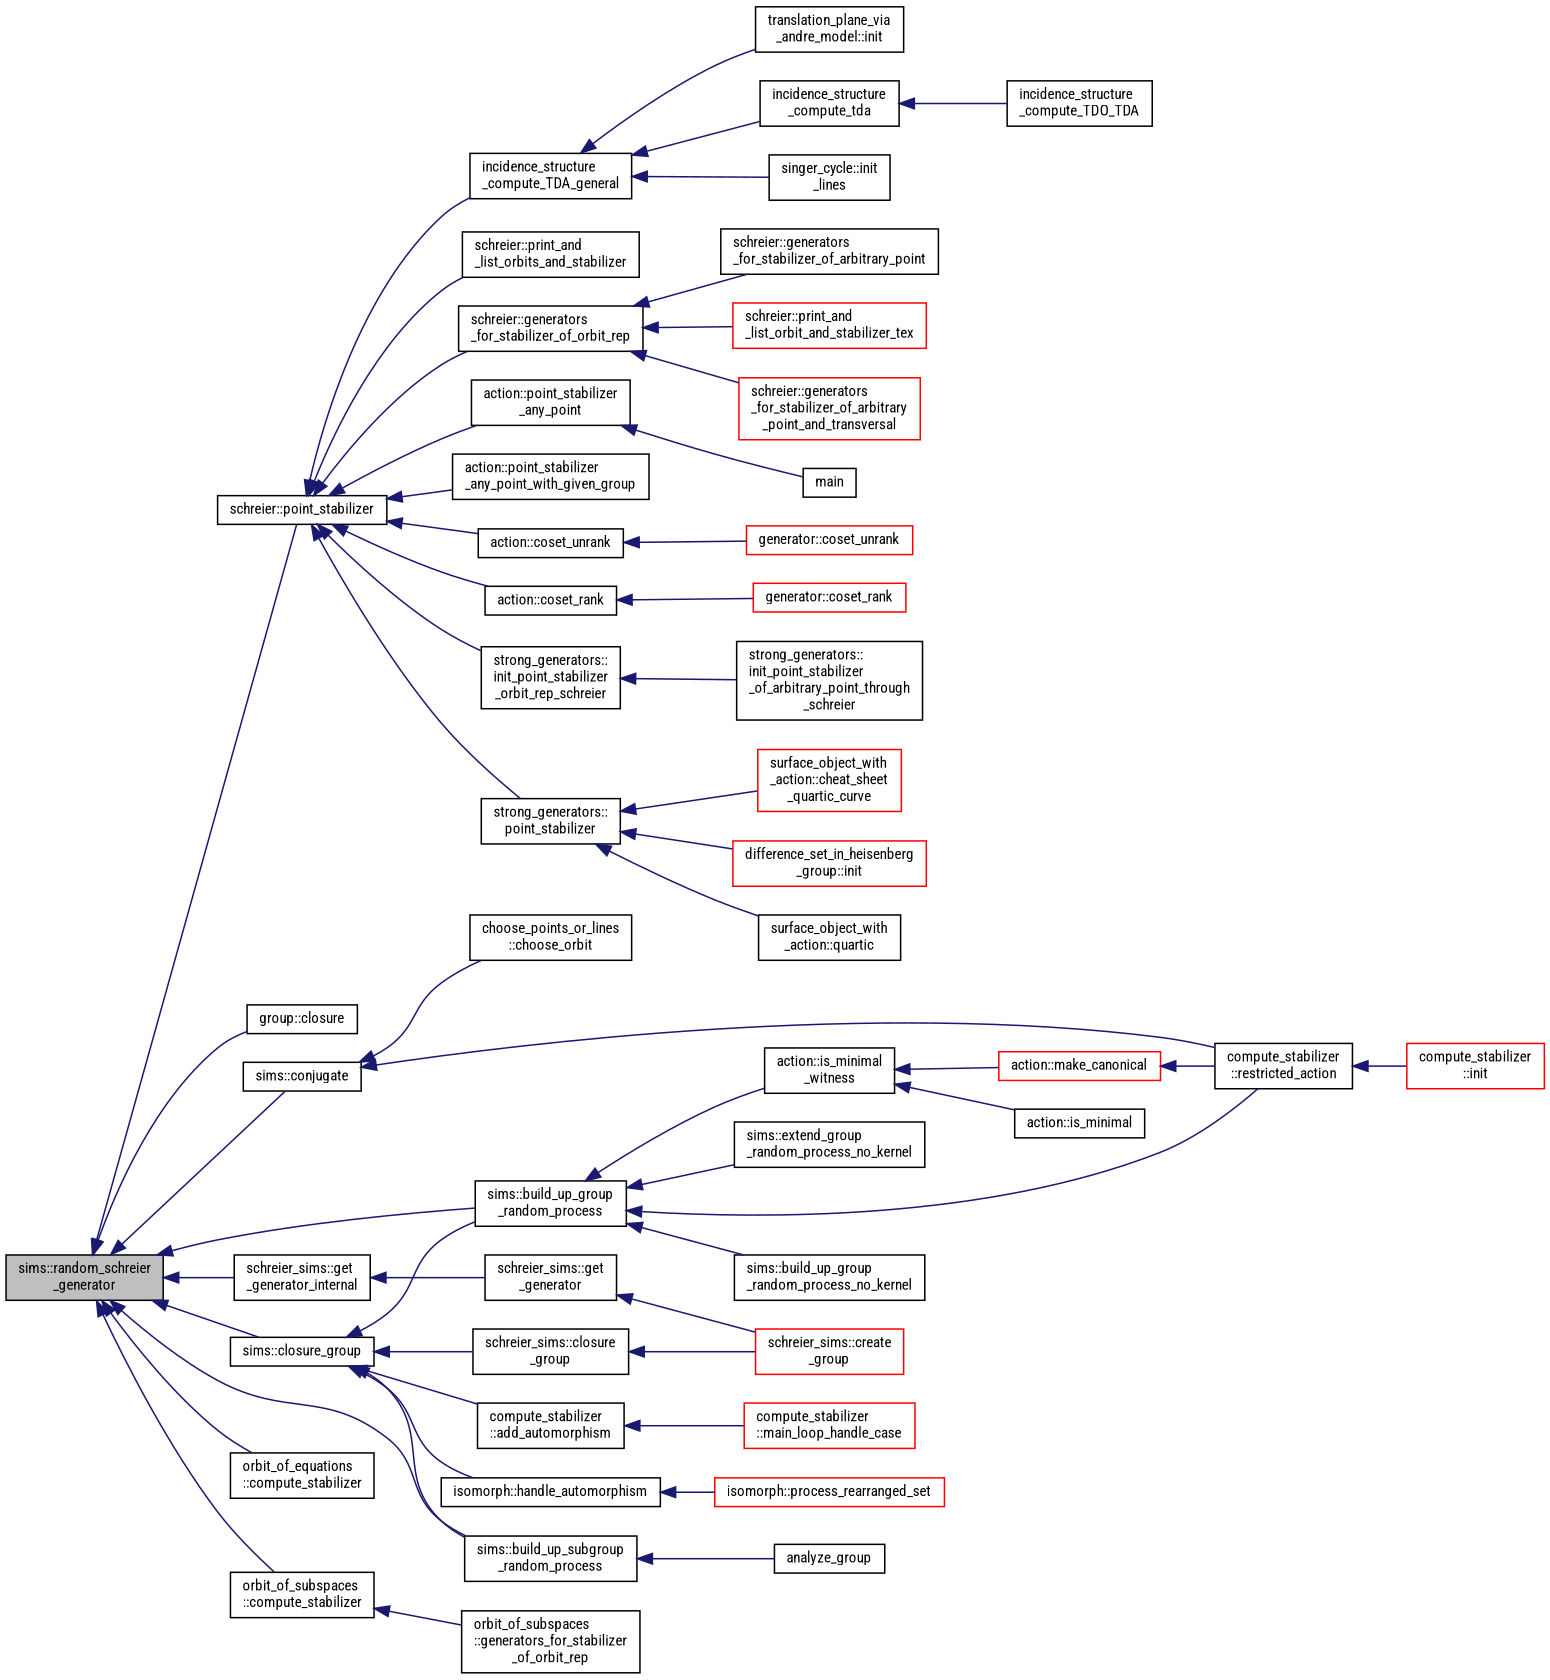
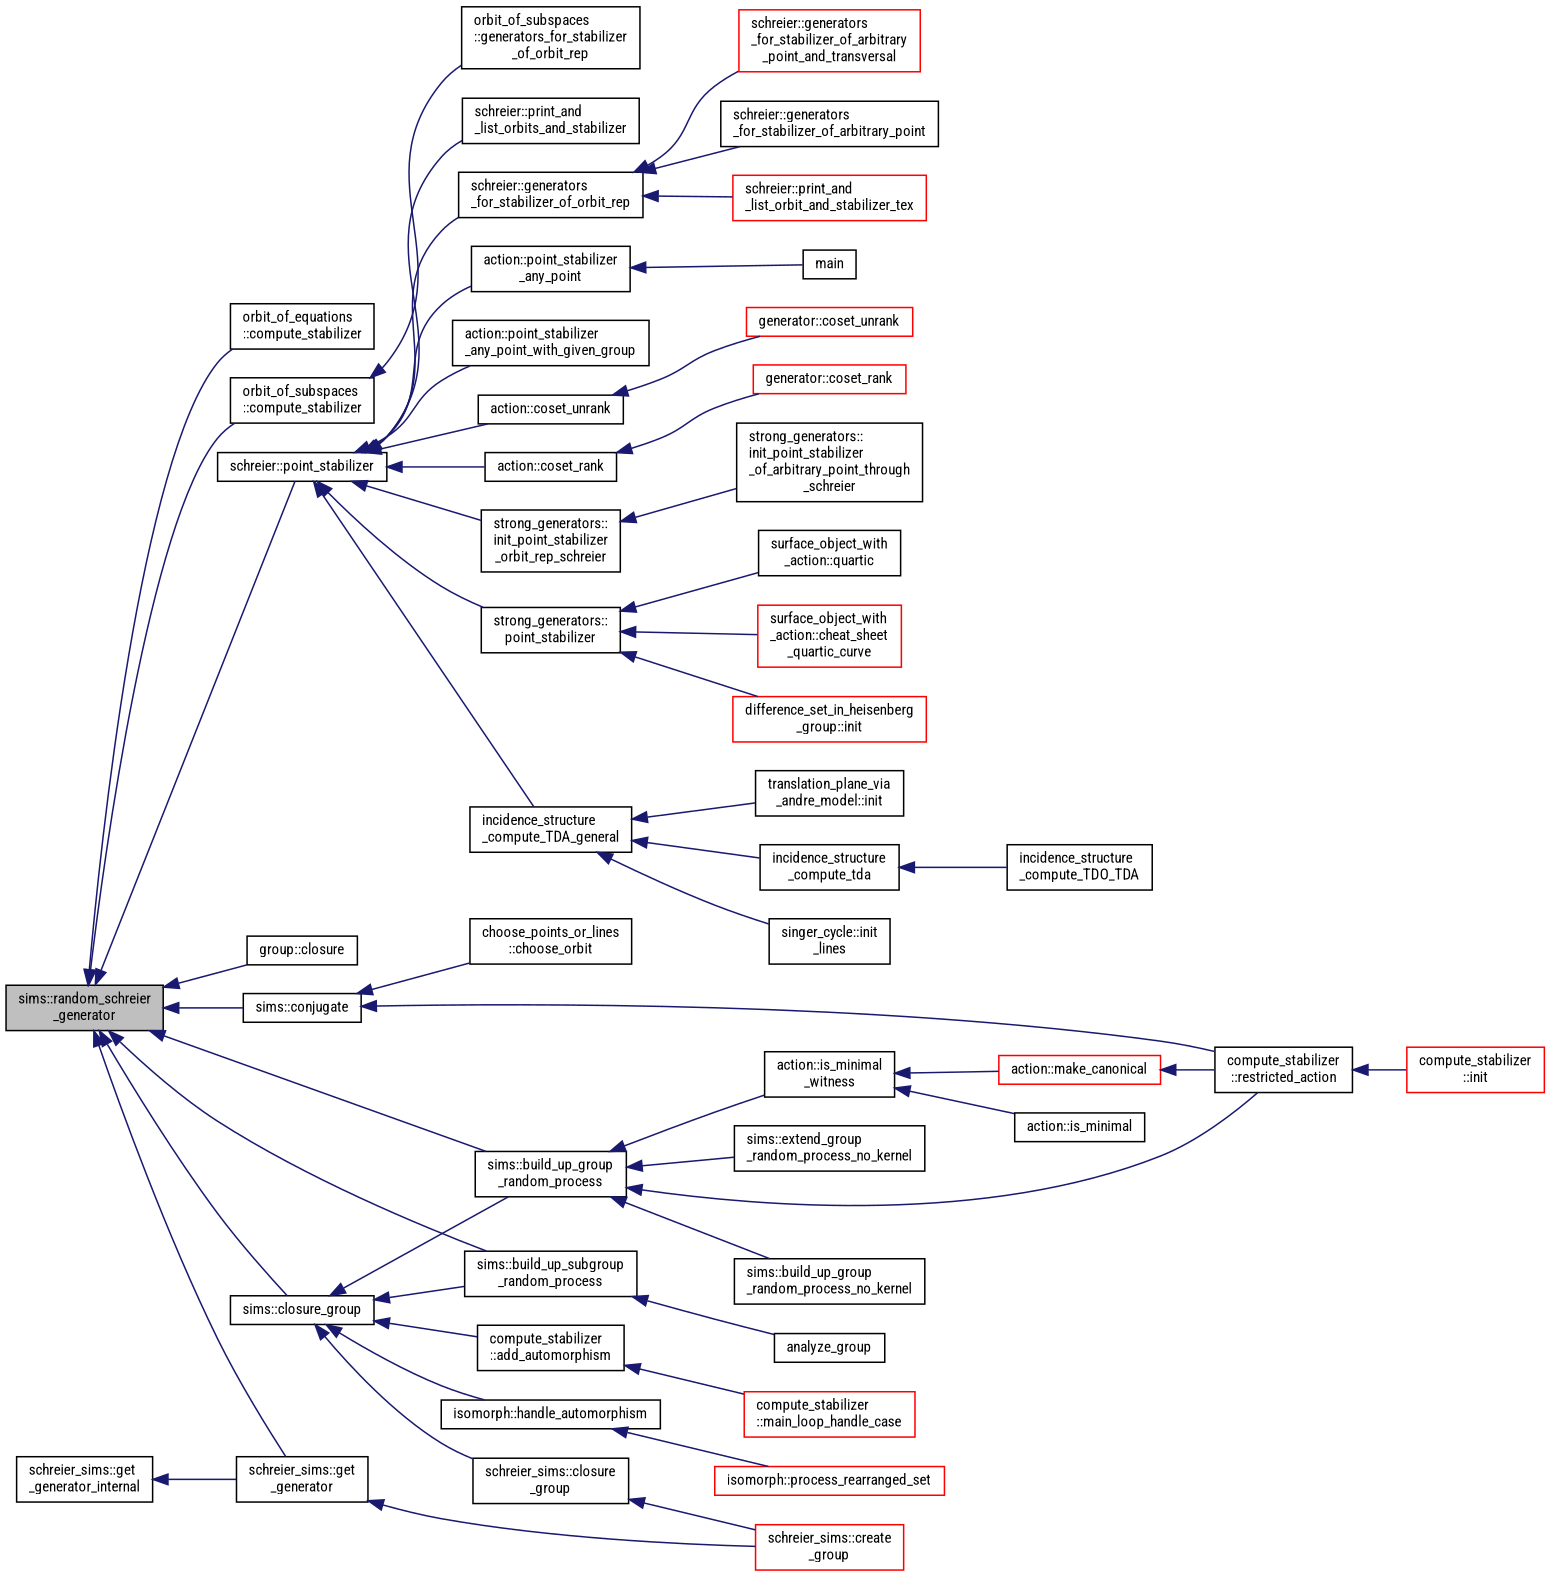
edge "schreier_sims::get _generator_internal" -> "sims::random_schreier _generator": now "schreier_sims::get _generator" -> "sims::random_schreier _generator"
